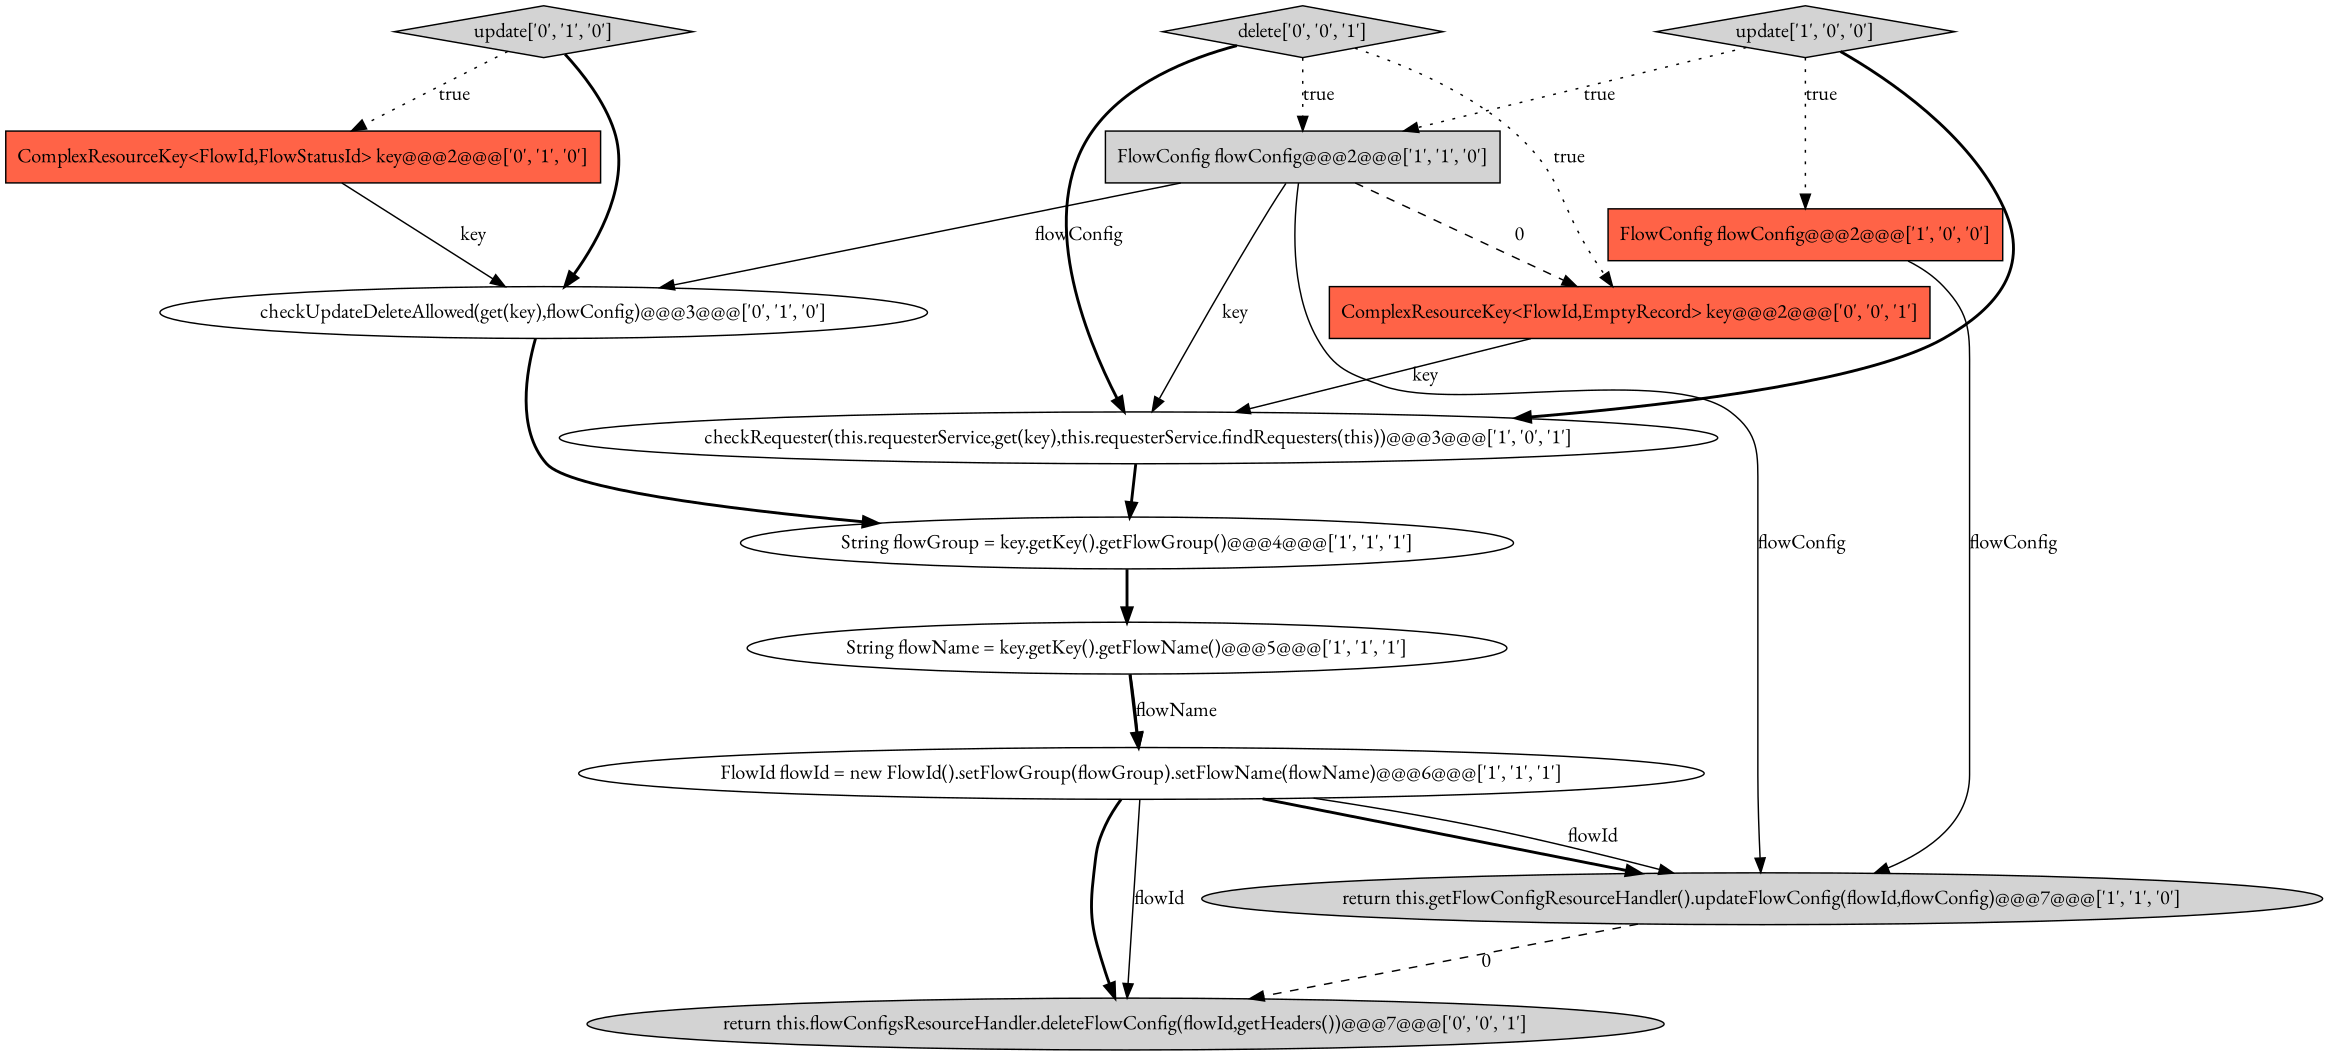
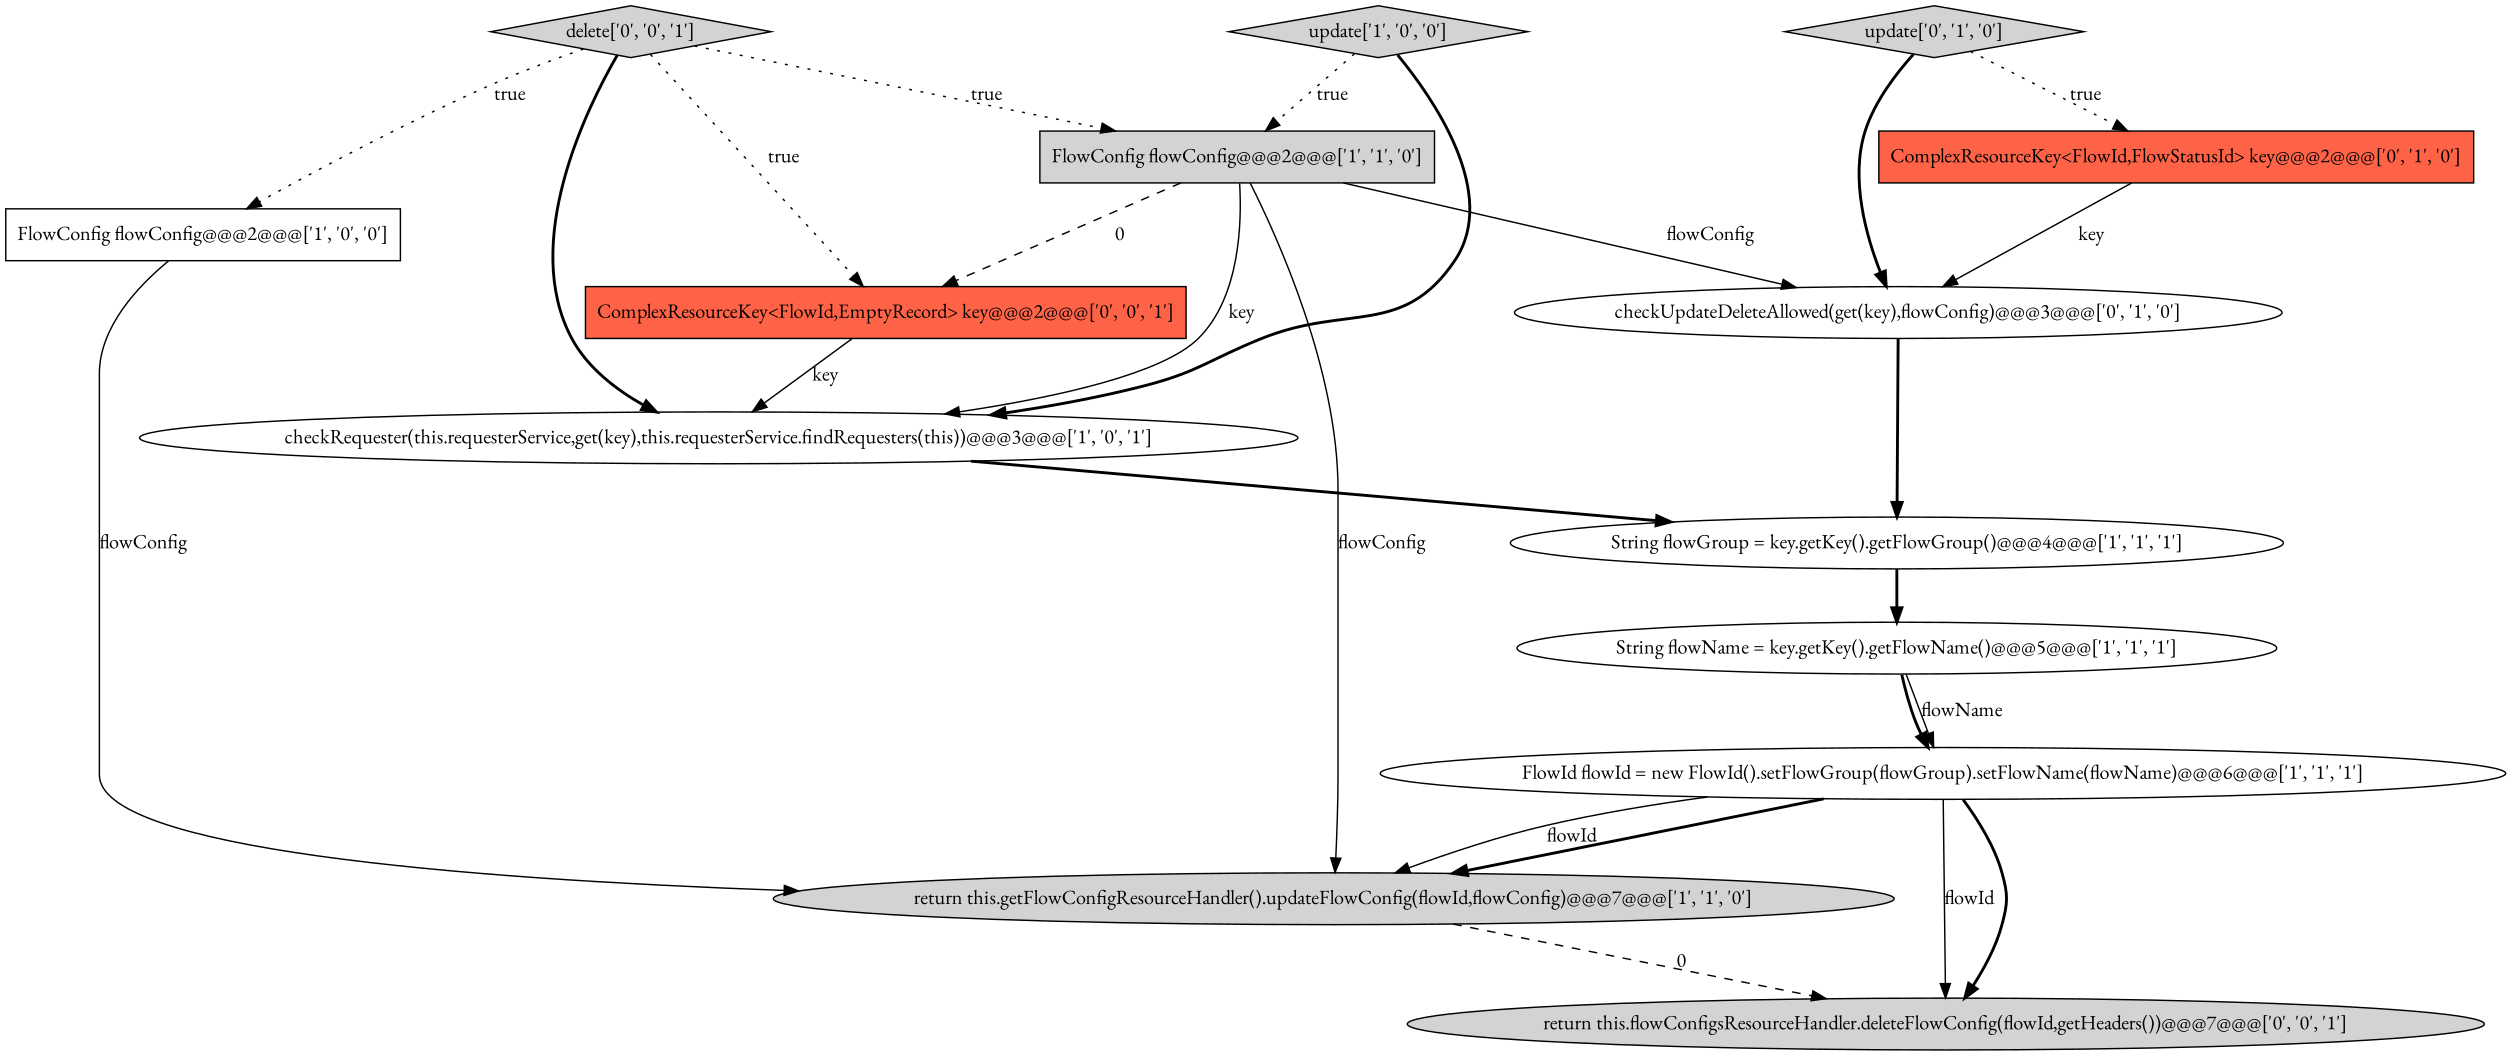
edge "update['1', '0', '0']" -> "FlowConfig flowConfig@@@2@@@['1', '0', '0']": now "delete['0', '0', '1']" -> "FlowConfig flowConfig@@@2@@@['1', '0', '0']"
node "FlowConfig flowConfig@@@2@@@['1', '0', '0']": fillcolor tomato -> white
